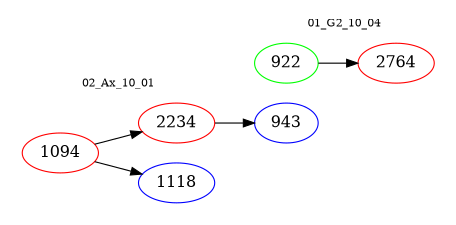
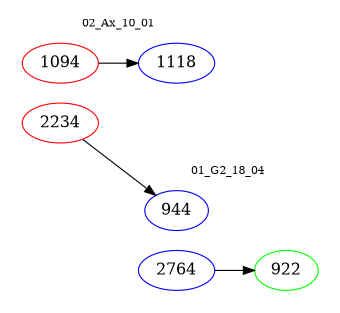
cluster "01_G2_10_04": label "01_G2_10_04" -> "01_G2_18_04"
edge "922" -> "2764": reversed
node "2764": color red -> blue
node "943": label "943" -> "944"
edge "1094" -> "2234": removed
